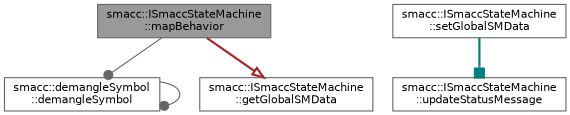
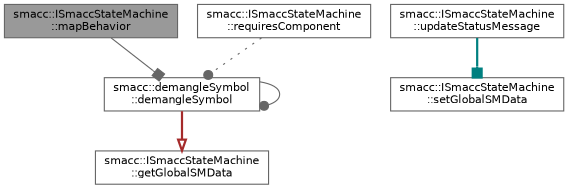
node "smacc::ISmaccStateMachine ::requiresComponent": added
edge "smacc::ISmaccStateMachine ::setGlobalSMData" -> "smacc::ISmaccStateMachine ::updateStatusMessage": reversed
edge "smacc::ISmaccStateMachine ::mapBehavior" -> "smacc::demangleSymbol ::demangleSymbol": arrowhead dot -> box
edge "smacc::ISmaccStateMachine ::mapBehavior" -> "smacc::ISmaccStateMachine ::getGlobalSMData": now "smacc::demangleSymbol ::demangleSymbol" -> "smacc::ISmaccStateMachine ::getGlobalSMData"
